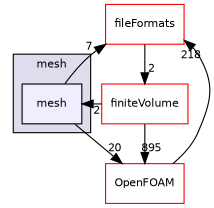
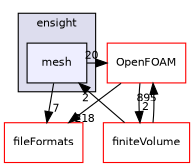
edge "fileFormats" -> "finiteVolume": now "OpenFOAM" -> "finiteVolume"
cluster "mesh": label "mesh" -> "ensight"
